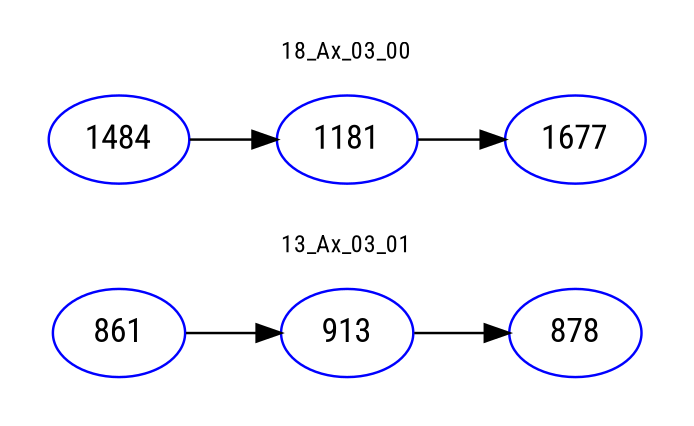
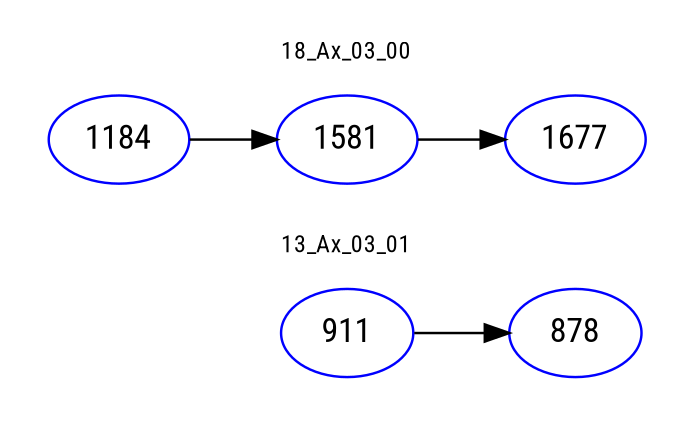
node "1484": label "1484" -> "1184"
node "1181": label "1181" -> "1581"
node "861": removed
node "913": label "913" -> "911"
